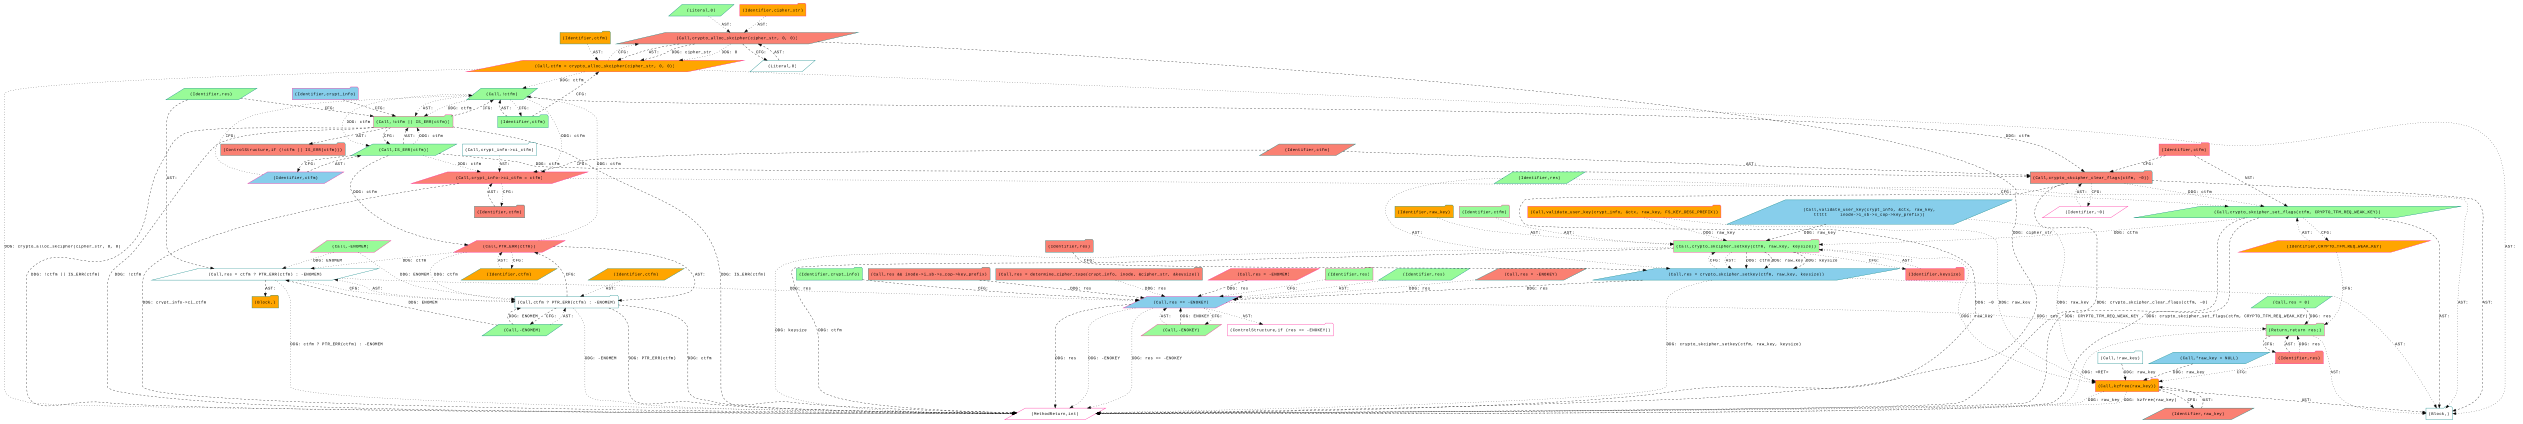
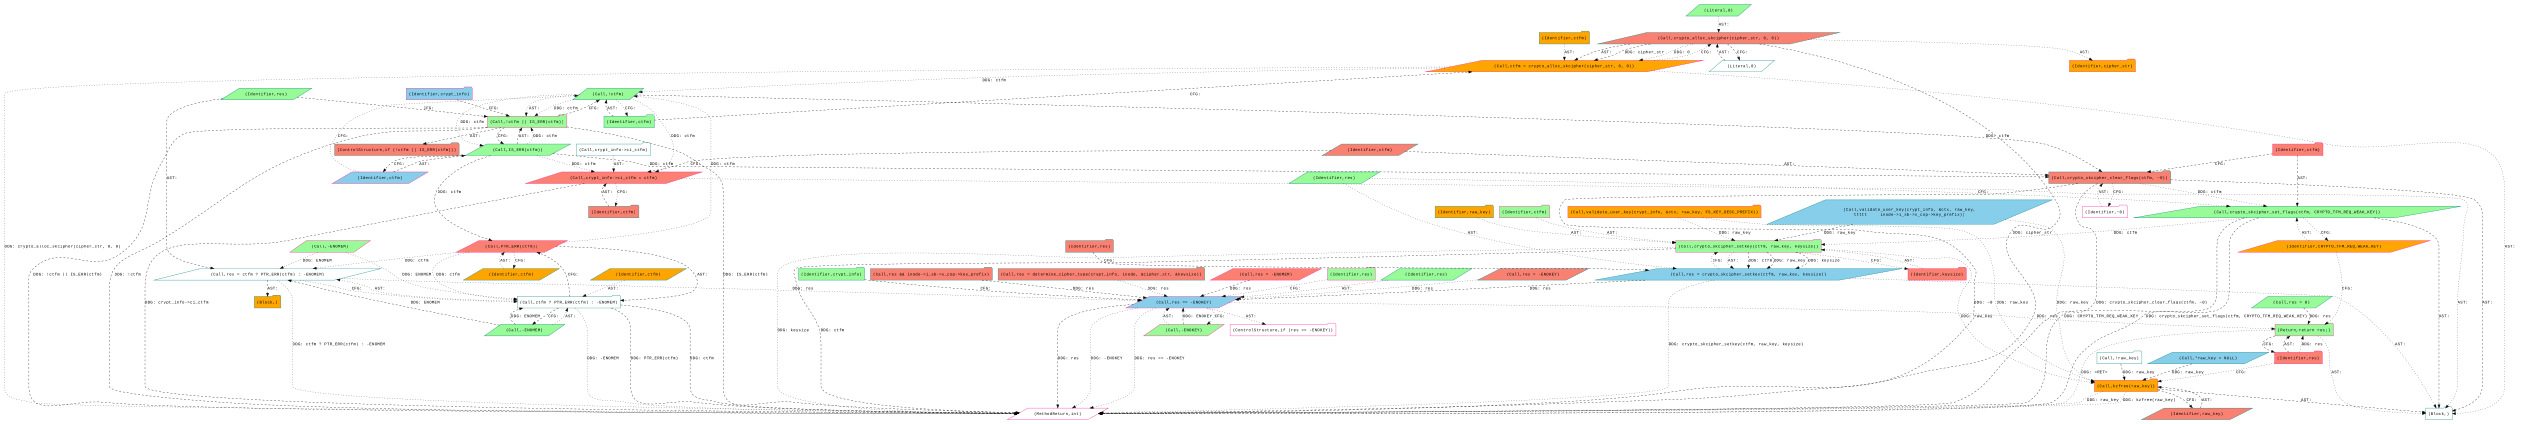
edge "(Identifier,cipher_str)" -> "(Call,crypto_alloc_skcipher(cipher_str, 0, 0))": reversed
node "(Identifier,~0)": shape parallelogram -> folder
